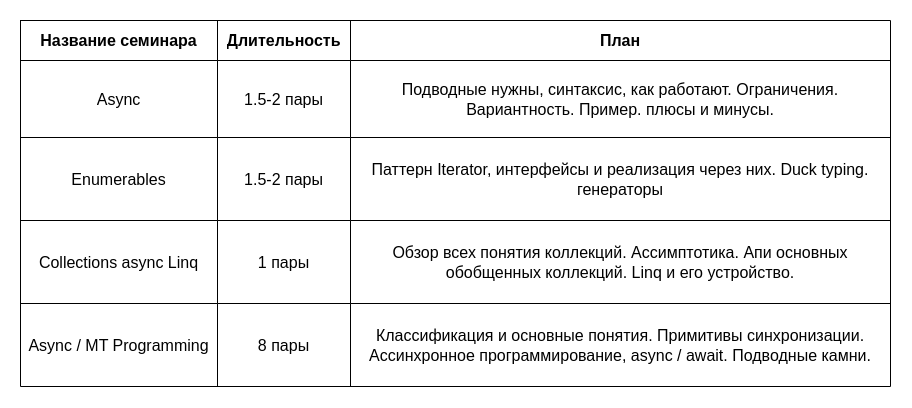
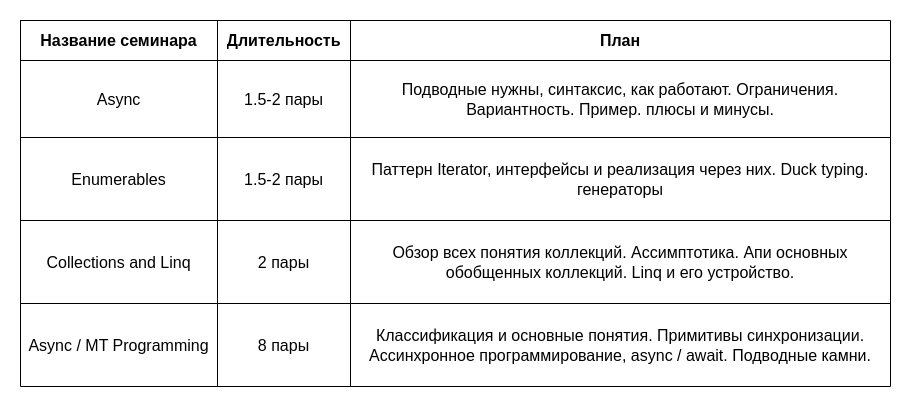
node "Collections async Linq": label "Collections async Linq" -> "Collections and Linq"
node "1 пары": label "1 пары" -> "2 пары"
